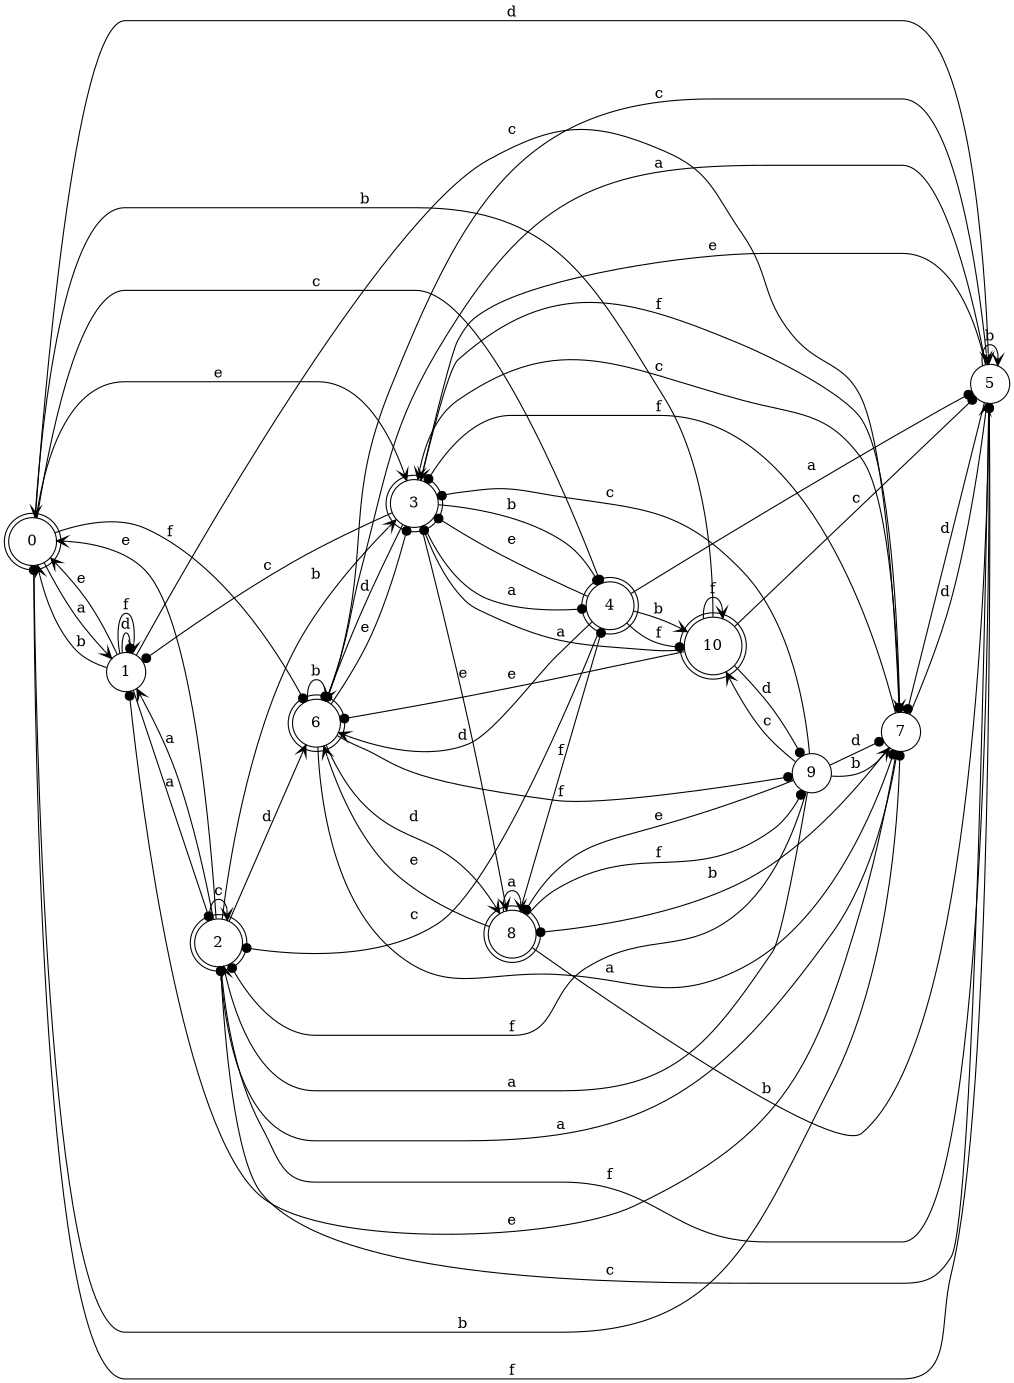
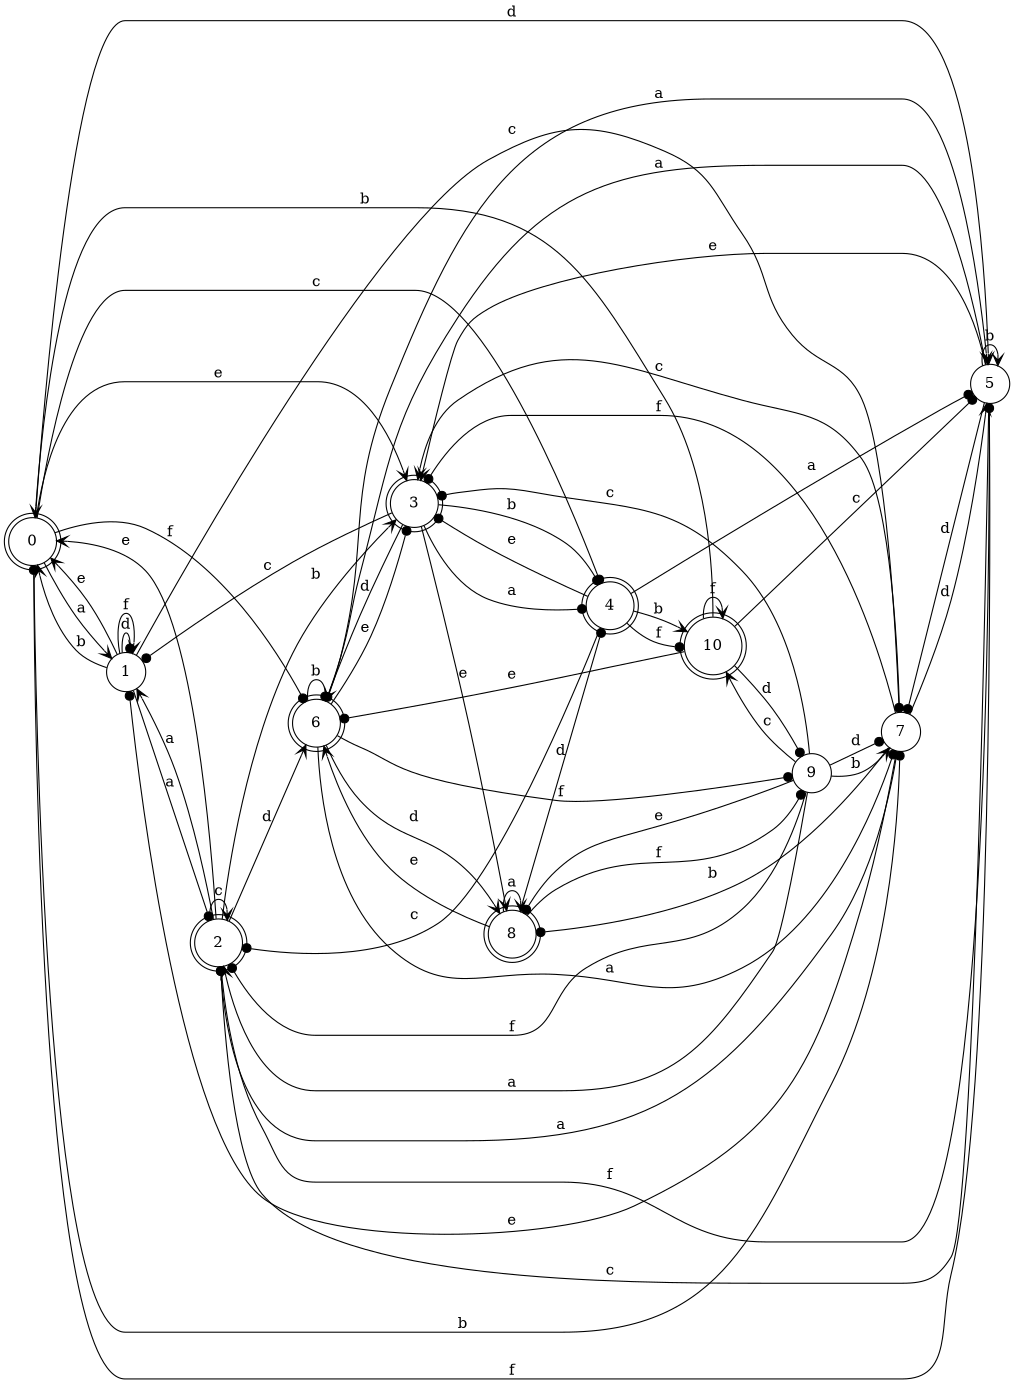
edge "6" -> "5": label "c" -> "a"
edge "3" -> "7": removed, label "f"
edge "10" -> "3": removed, label "a"
edge "4" -> "6": removed, label "d"
edge "8" -> "4": label "f" -> "d"
edge "8" -> "5": removed, label "b"
